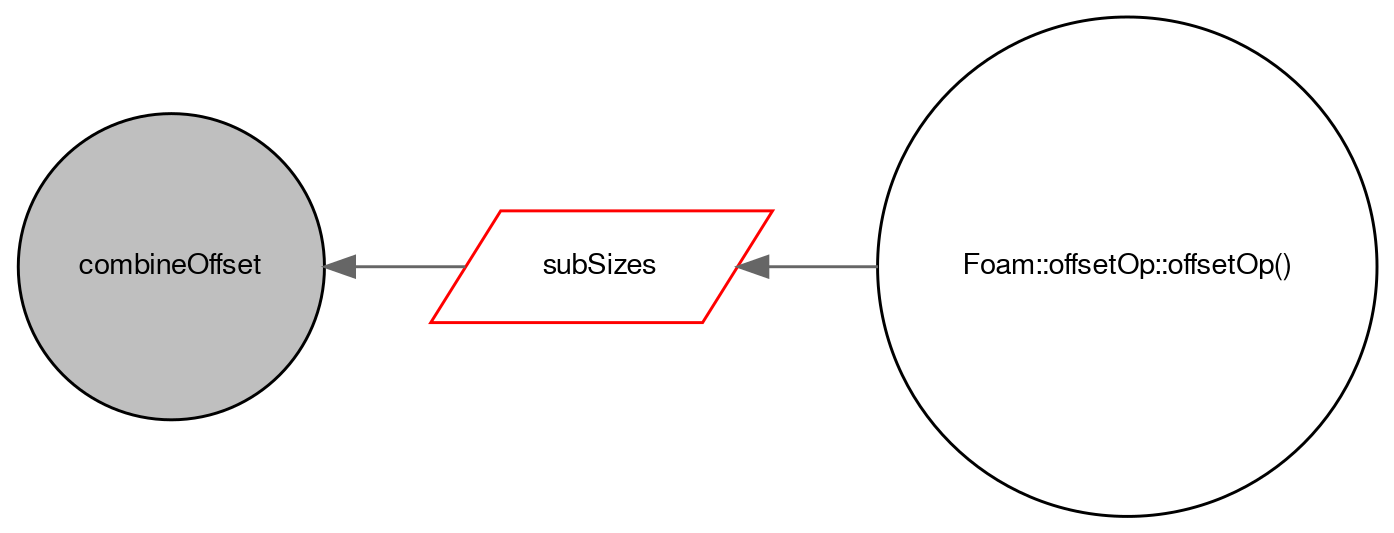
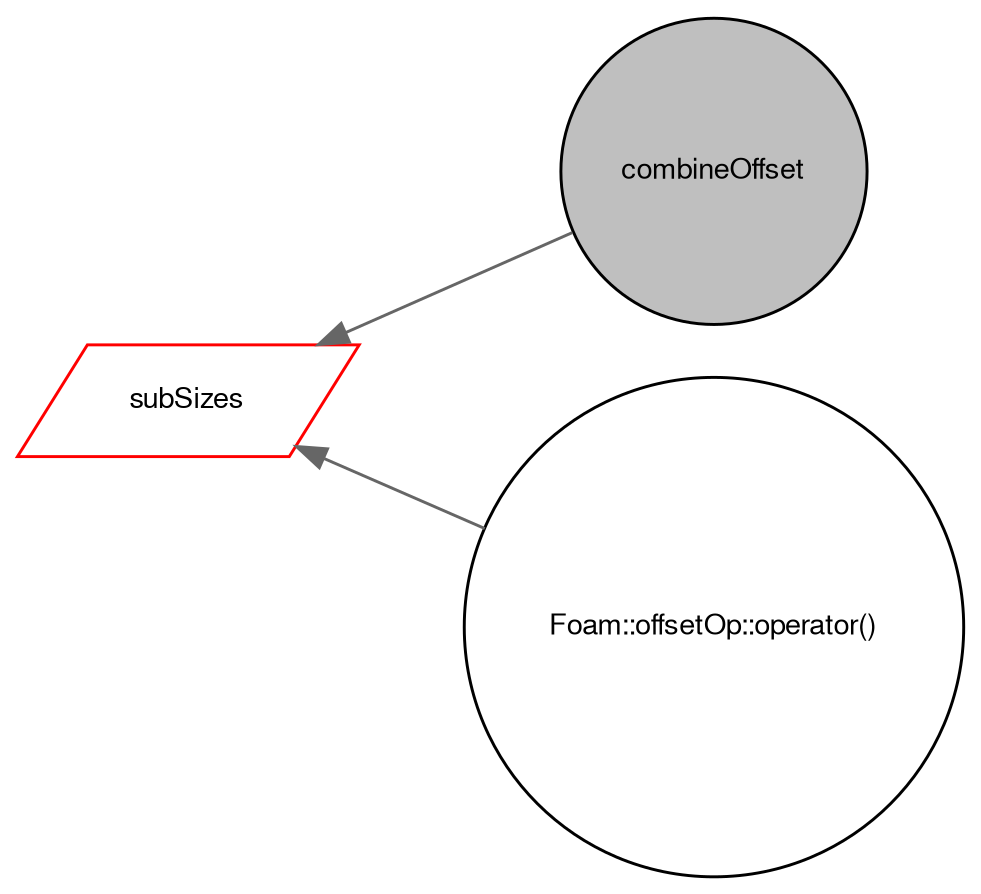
edge "subSizes" -> "combineOffset": reversed
node "Foam::offsetOp::offsetOp()": label "Foam::offsetOp::offsetOp()" -> "Foam::offsetOp::operator()"
